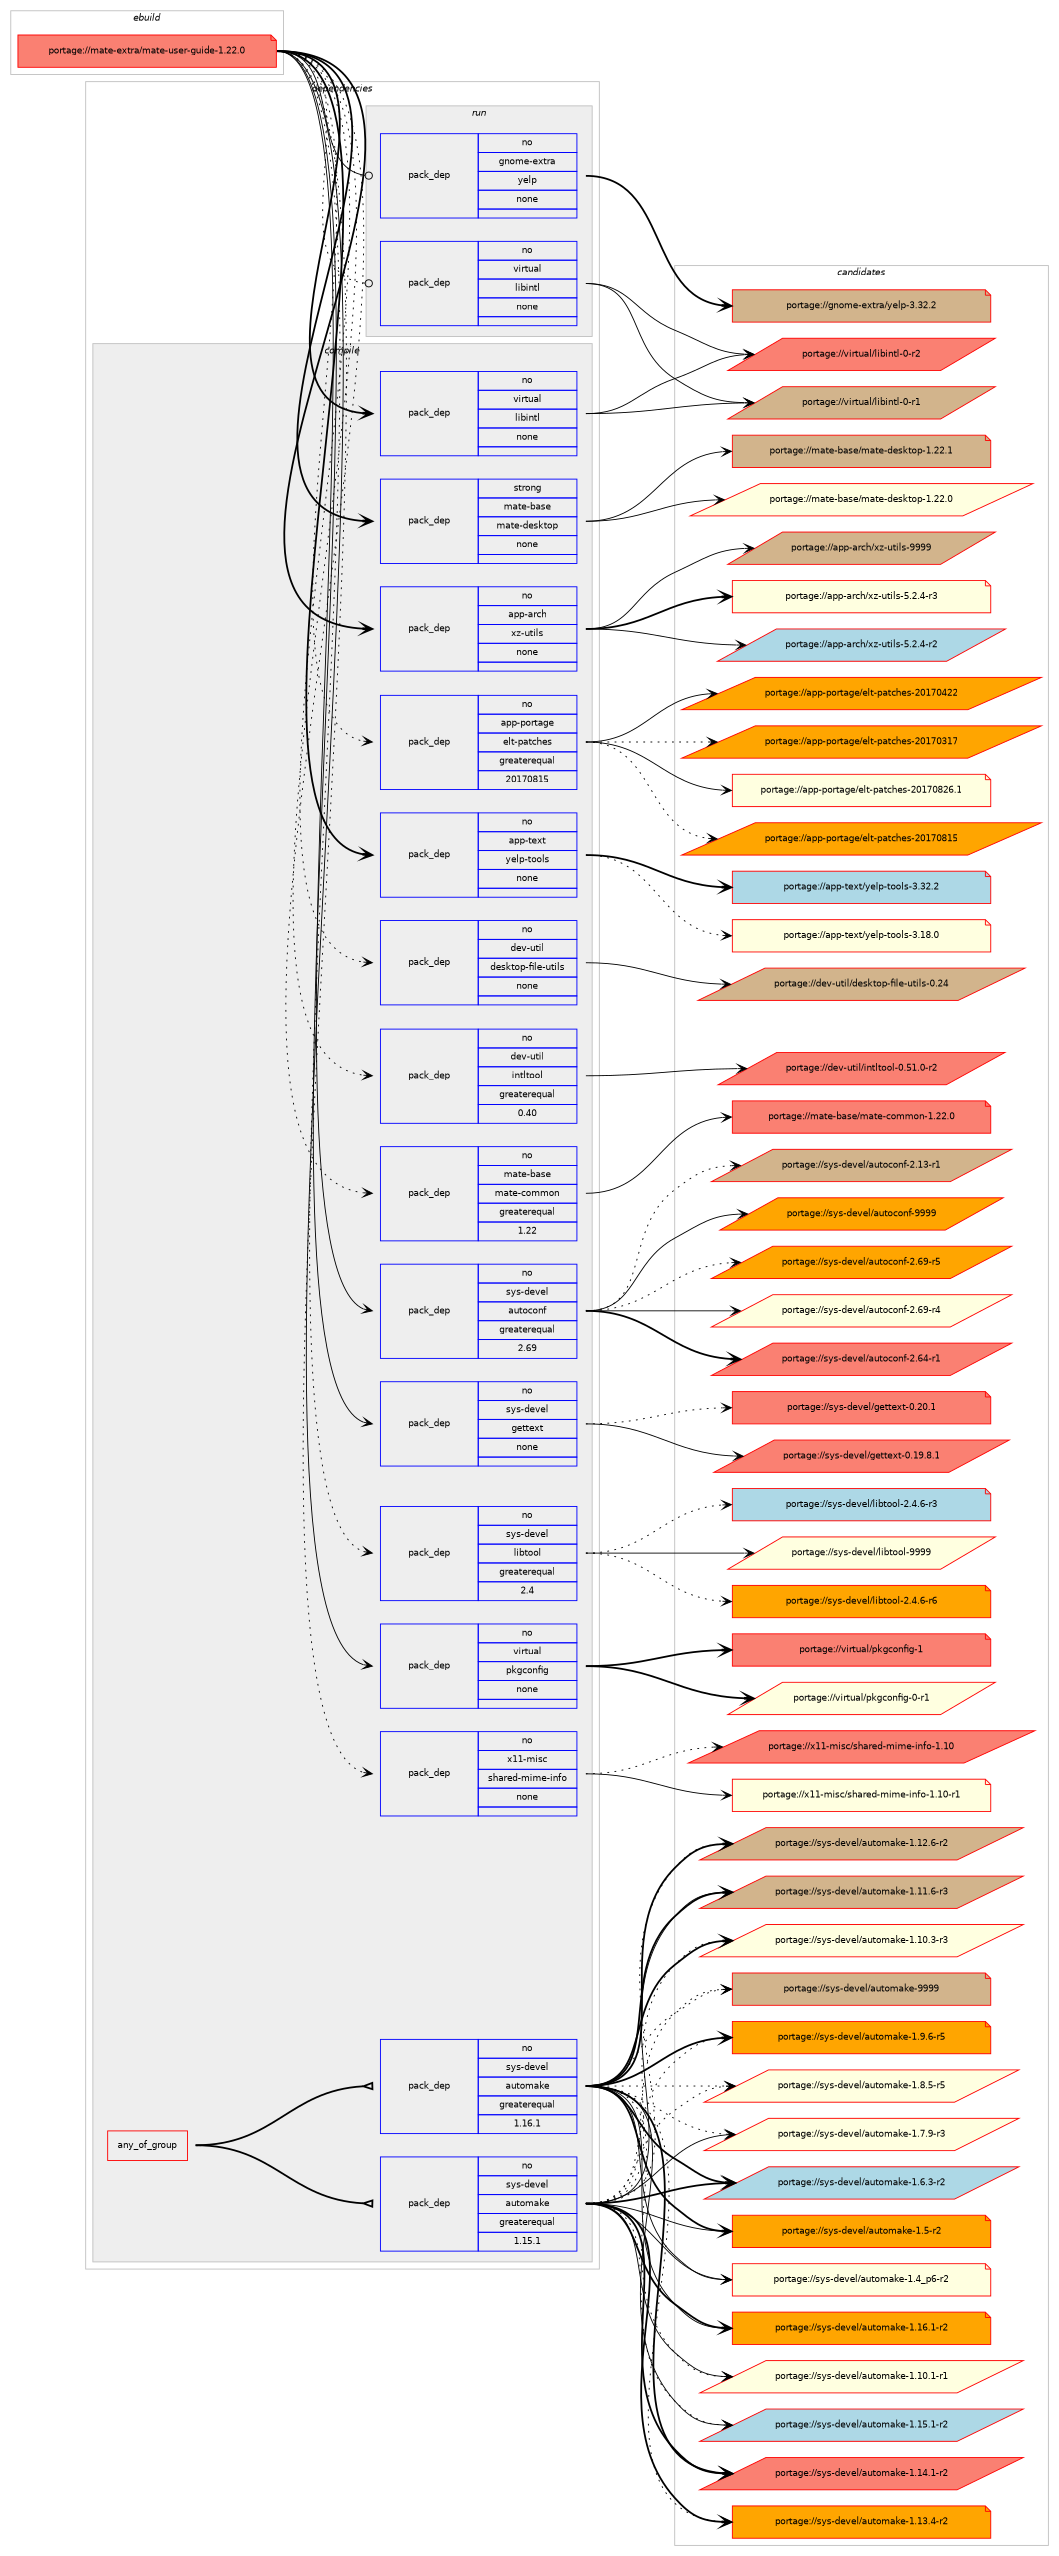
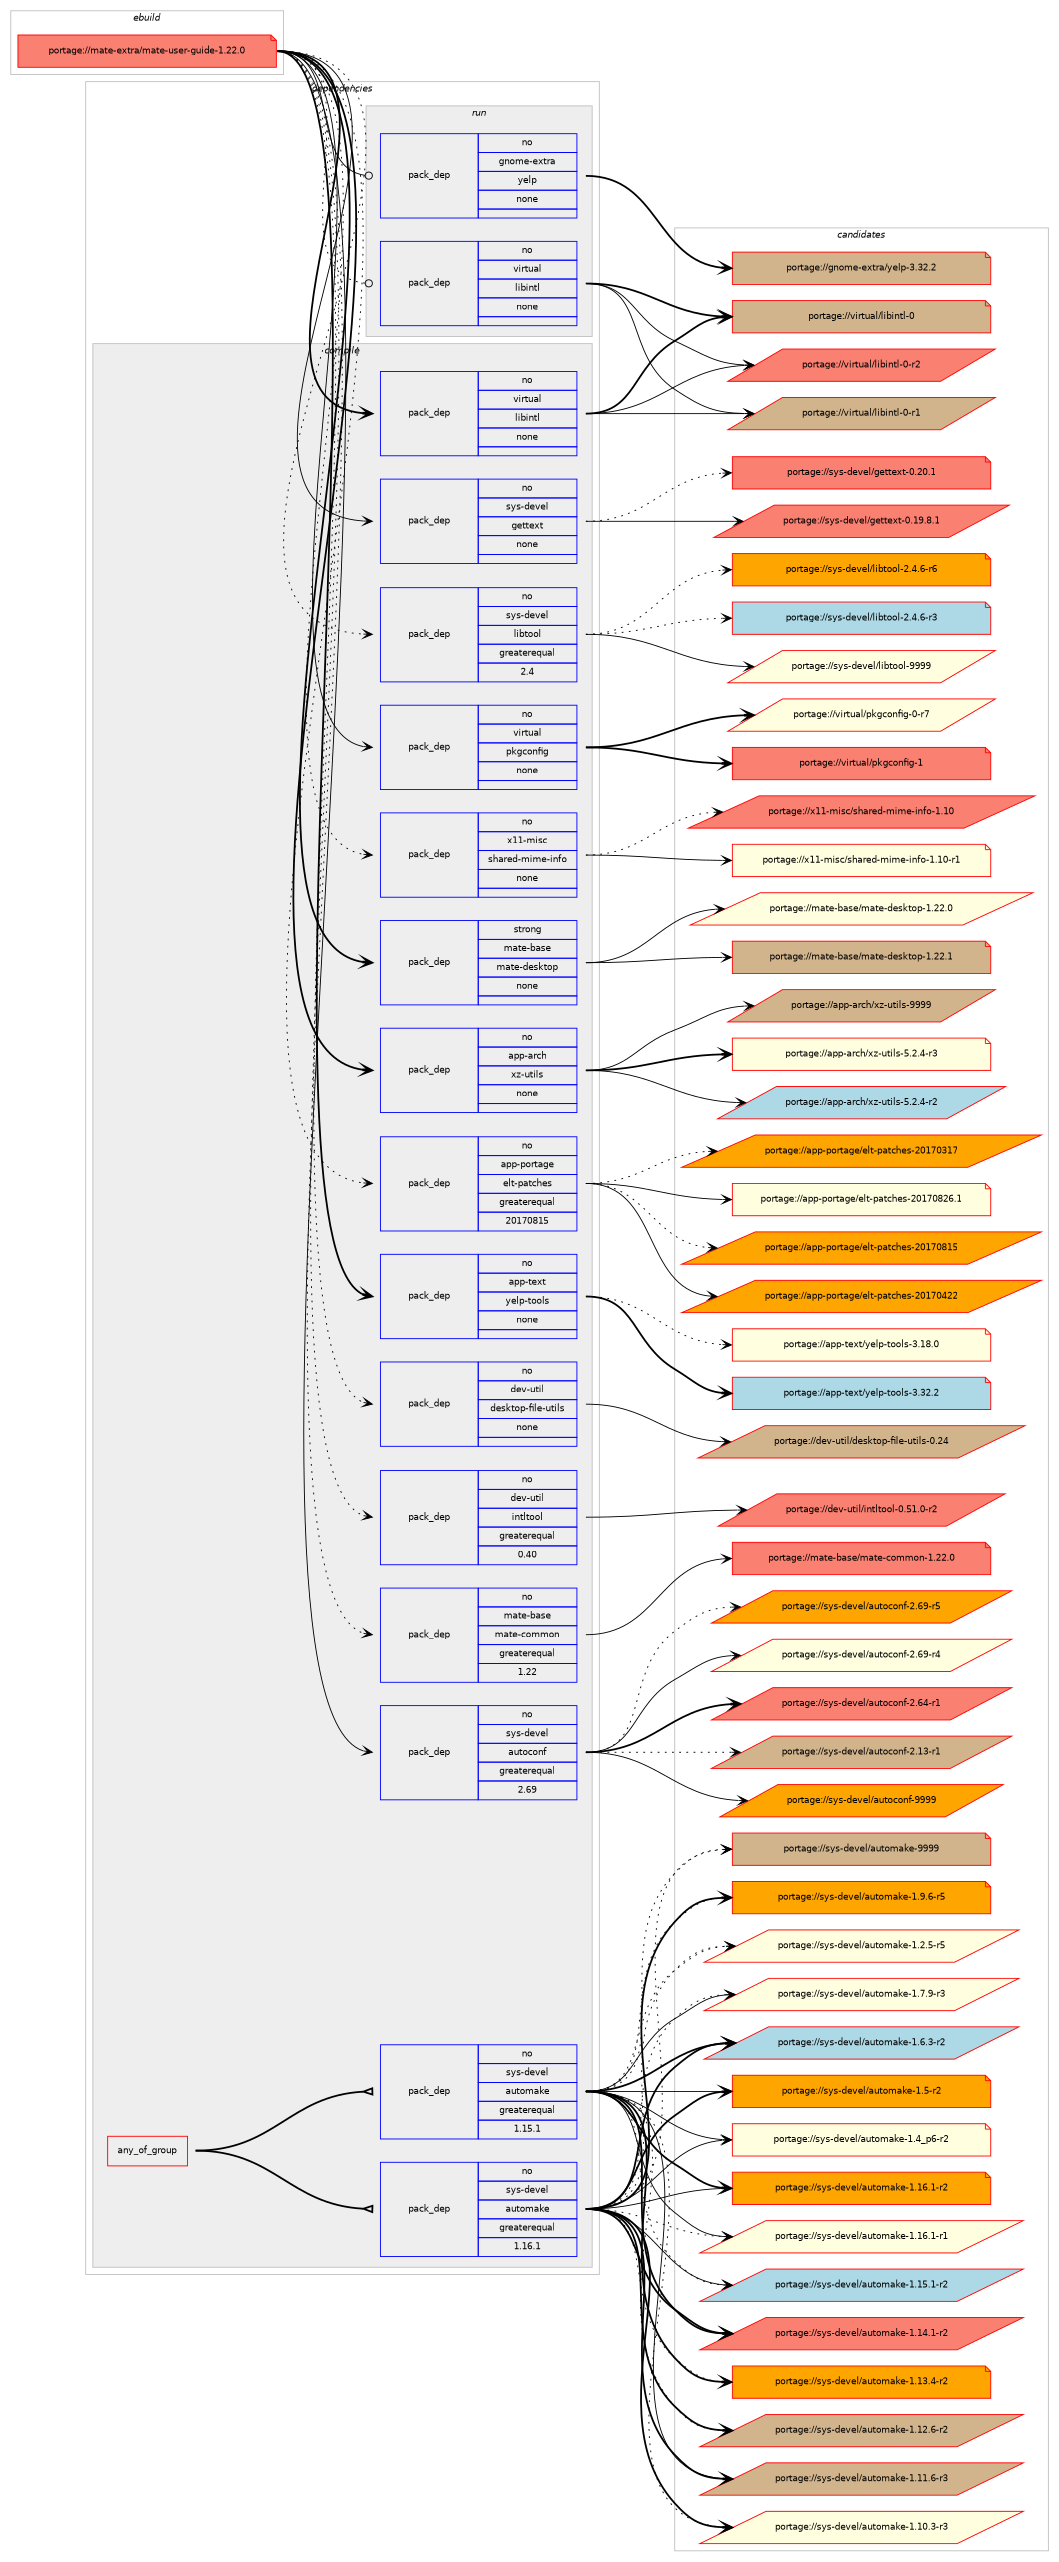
node "portage://virtual/libintl-0": added
node "portage://virtual/pkgconfig-0-r1": label "portage://virtual/pkgconfig-0-r1" -> "portage://virtual/pkgconfig-0-r7"
node "portage://sys-devel/automake-1.8.5-r5": label "portage://sys-devel/automake-1.8.5-r5" -> "portage://sys-devel/automake-1.2.5-r5"
node "portage://sys-devel/automake-1.10.1-r1": label "portage://sys-devel/automake-1.10.1-r1" -> "portage://sys-devel/automake-1.16.1-r1"
